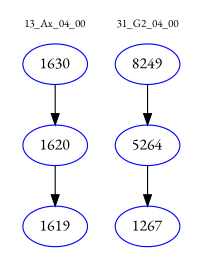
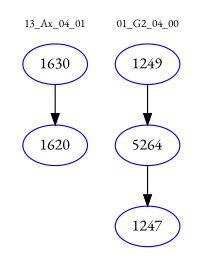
cluster "13_Ax_04_00": label "13_Ax_04_00" -> "13_Ax_04_01"
cluster "31_G2_04_00": label "31_G2_04_00" -> "01_G2_04_00"
node "8249": label "8249" -> "1249"
node "1619": removed
node "1267": label "1267" -> "1247"
